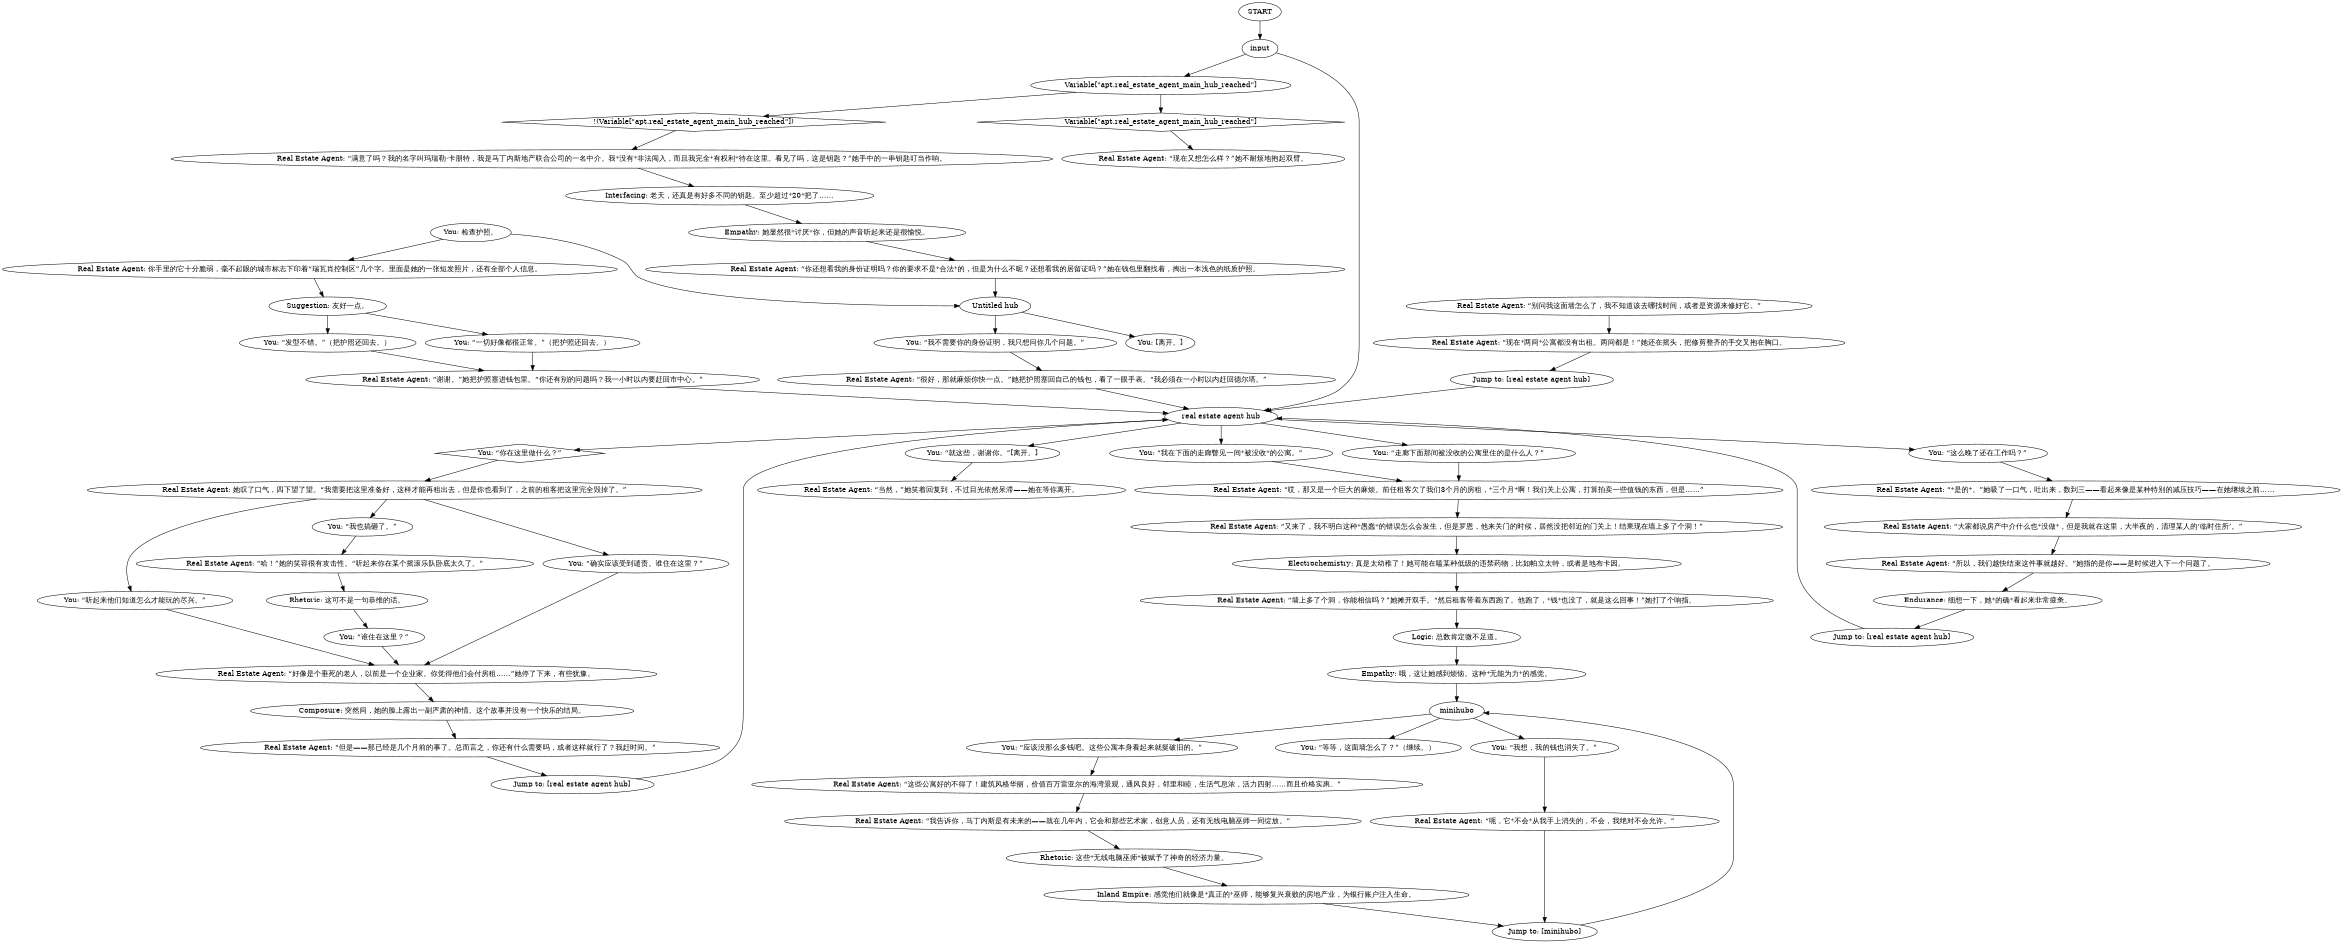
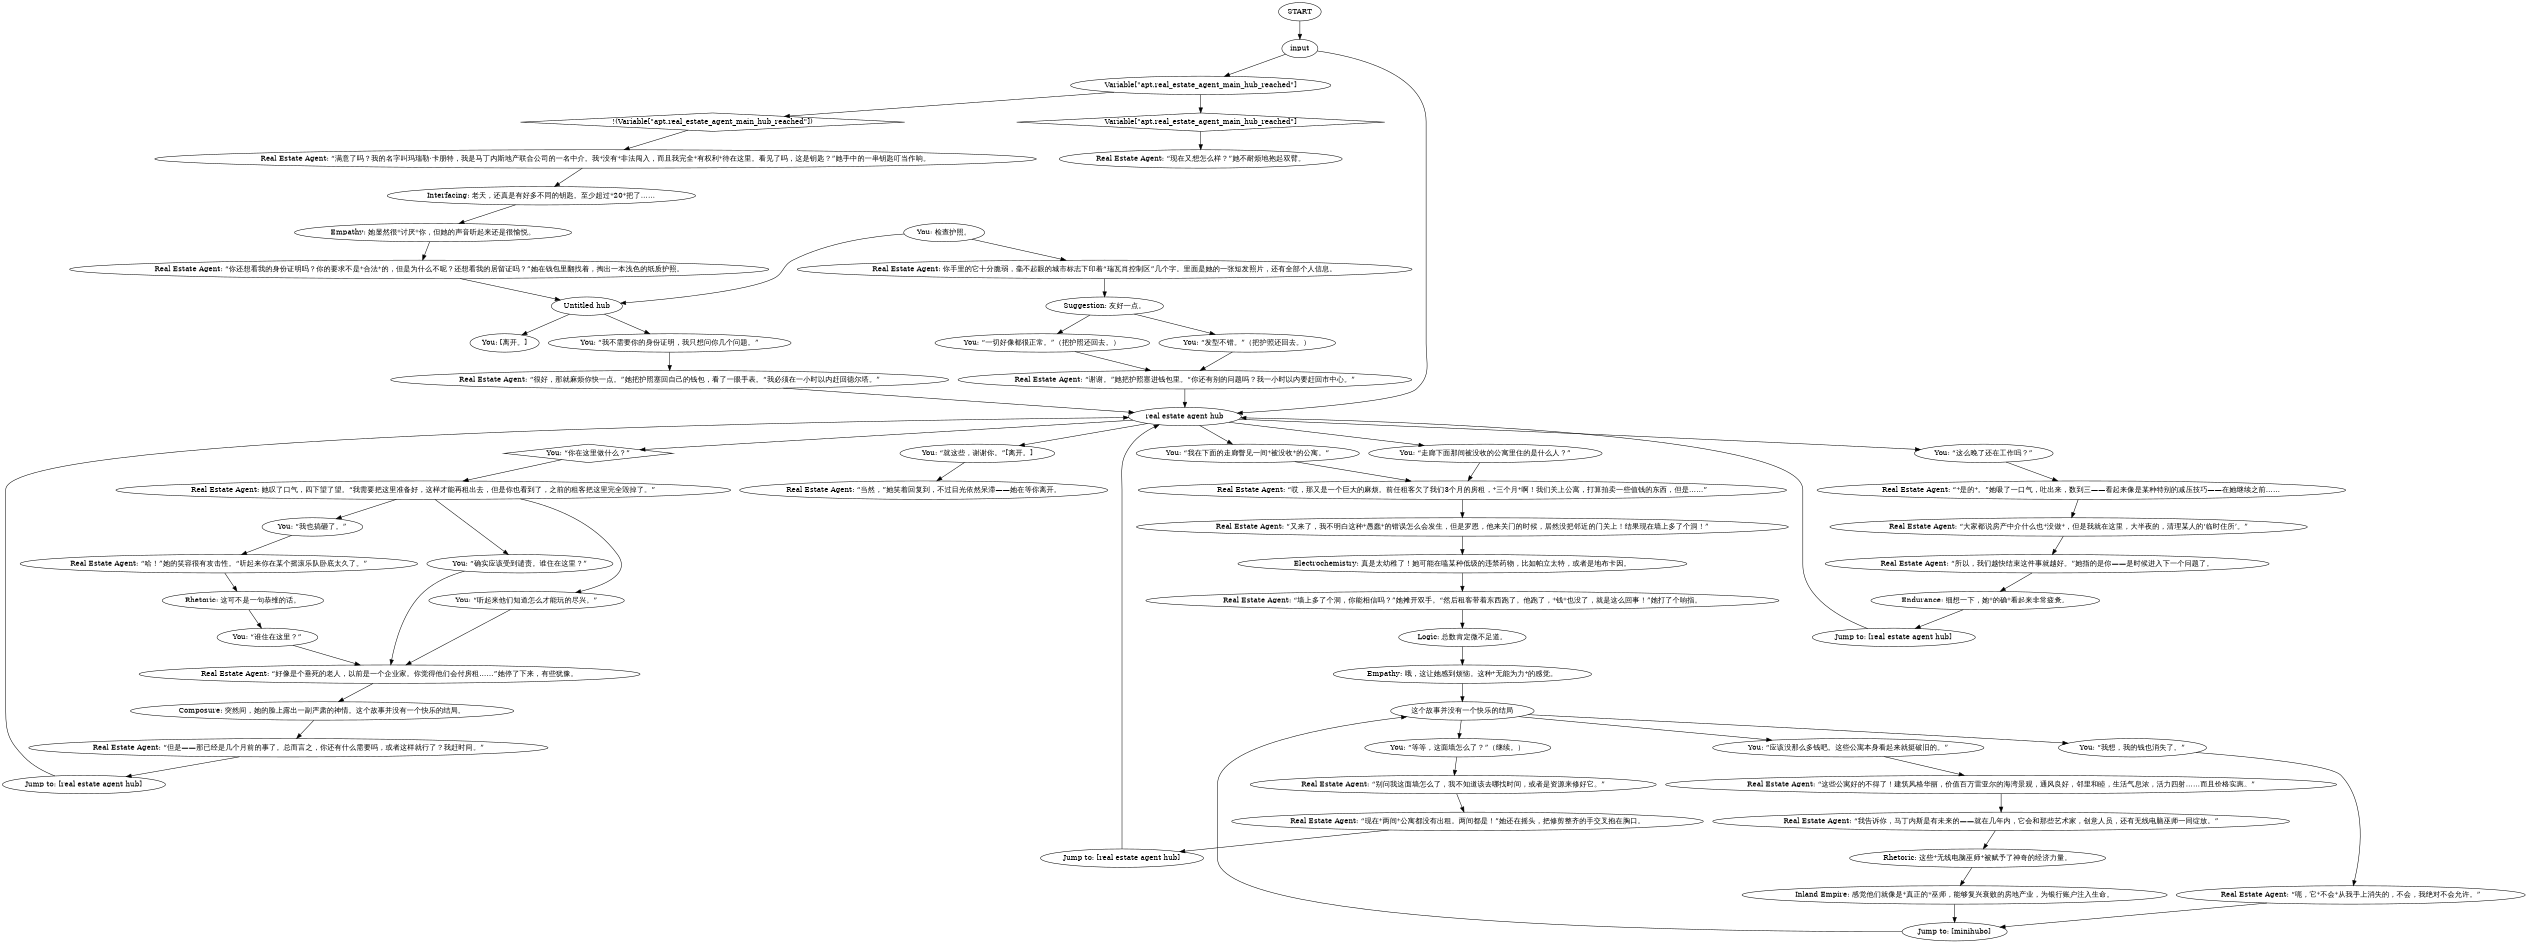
node "minihubo": label "minihubo" -> "这个故事并没有一个快乐的结局"
edge "You: “等等，这面墙怎么了？”（继续。）" -> "Real Estate Agent: “别问我这面墙怎么了，我不知道该去哪找时间，或者是资源来修好它。”": added
